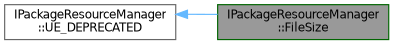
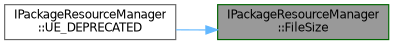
edge "IPackageResourceManager ::FileSize" -> "IPackageResourceManager ::UE_DEPRECATED": reversed
